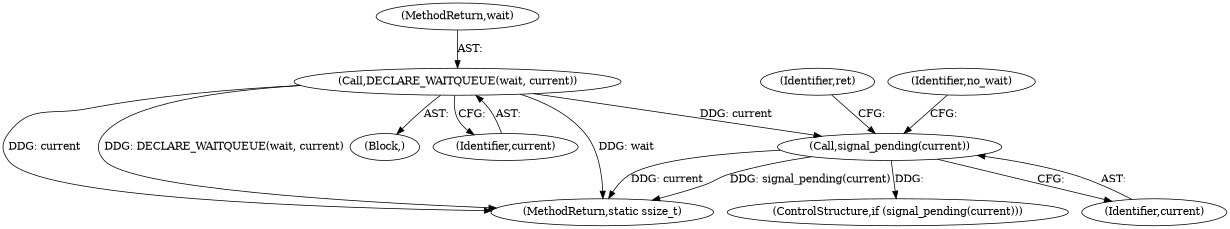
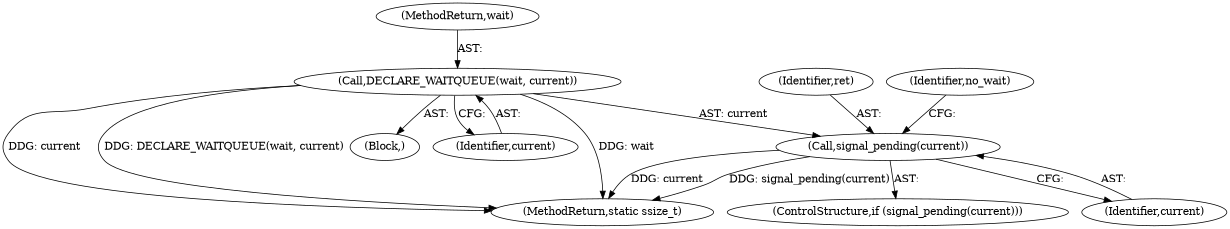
edge "(Call,DECLARE_WAITQUEUE(wait, current))" -> "(Call,signal_pending(current))": label "DDG: current" -> "AST: current"
edge "(Identifier,ret)" -> "(Call,signal_pending(current))": label "CFG: " -> "AST: "
edge "(Call,signal_pending(current))" -> "(ControlStructure,if (signal_pending(current)))": label "DDG: " -> "AST: "
